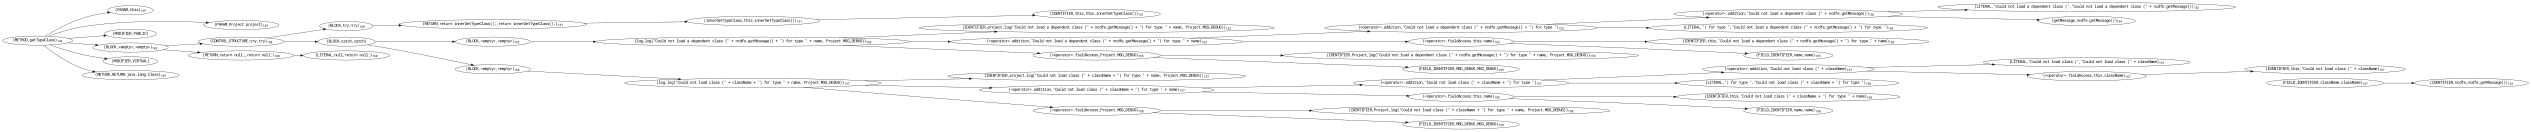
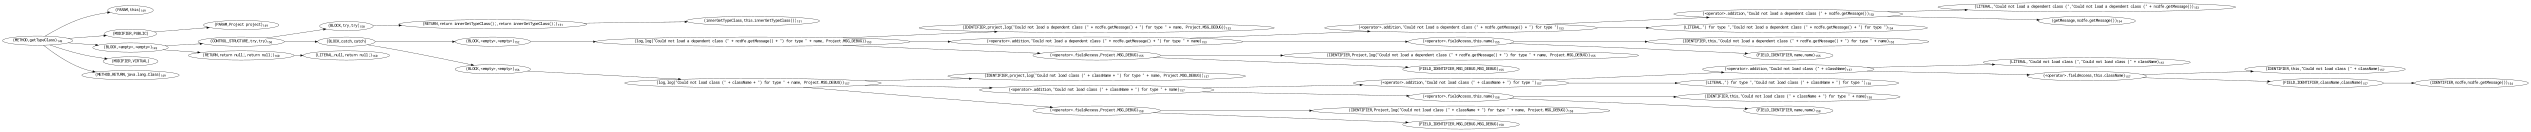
node "(IDENTIFIER,this,this.innerGetTypeClass())": removed
edge "(METHOD,getTypeClass)" -> "(PARAM,Project project)": now "(MODIFIER,PUBLIC)" -> "(PARAM,Project project)"
edge "(<operator>.fieldAccess,this.className)" -> "(FIELD_IDENTIFIER,className,className)": added
